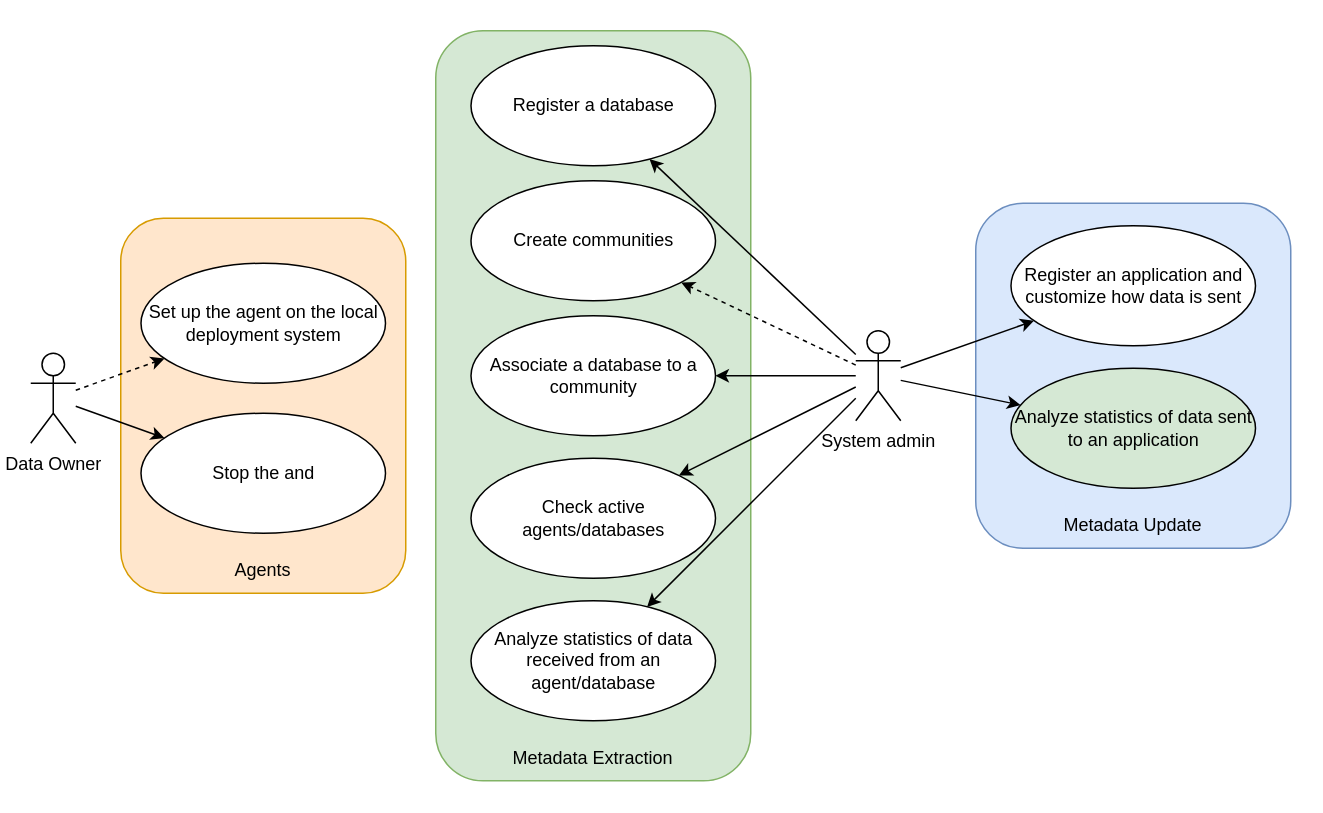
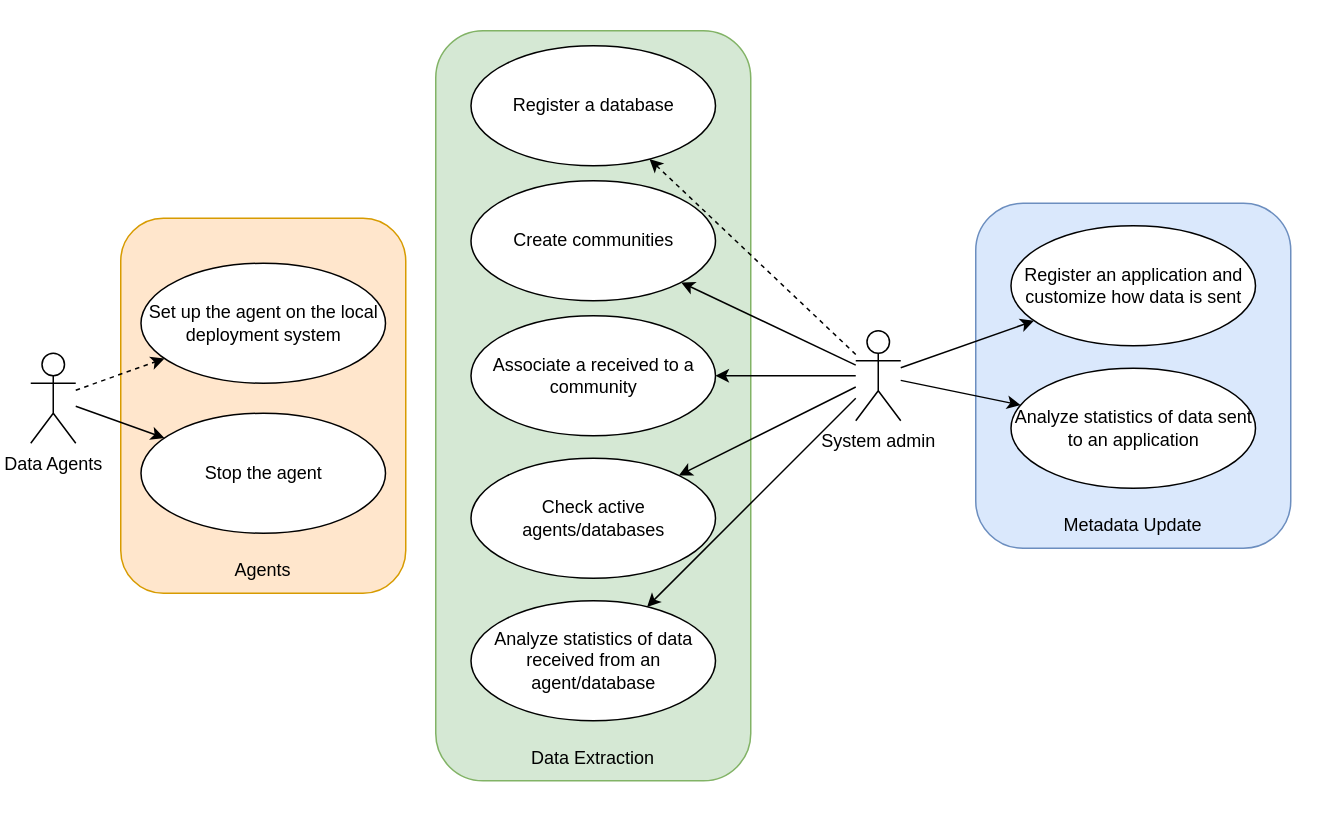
edge "System admin" -> "Register a database": style solid -> dashed
edge "System admin" -> "Create communities": style dashed -> solid
node "Associate a database to a community": label "Associate a database to a community" -> "Associate a received to a community"
node "Analyze statistics of data sent to an application": fillcolor #d5e8d4 -> #ffffff
node "Data Owner": label "Data Owner" -> "Data Agents"
node "Stop the and": label "Stop the and" -> "Stop the agent"
node "Metadata Extraction": label "Metadata Extraction" -> "Data Extraction"
